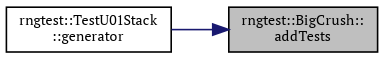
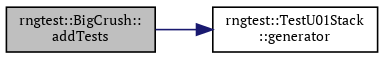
edge "rngtest::TestU01Stack ::generator" -> "rngtest::BigCrush:: addTests": reversed
